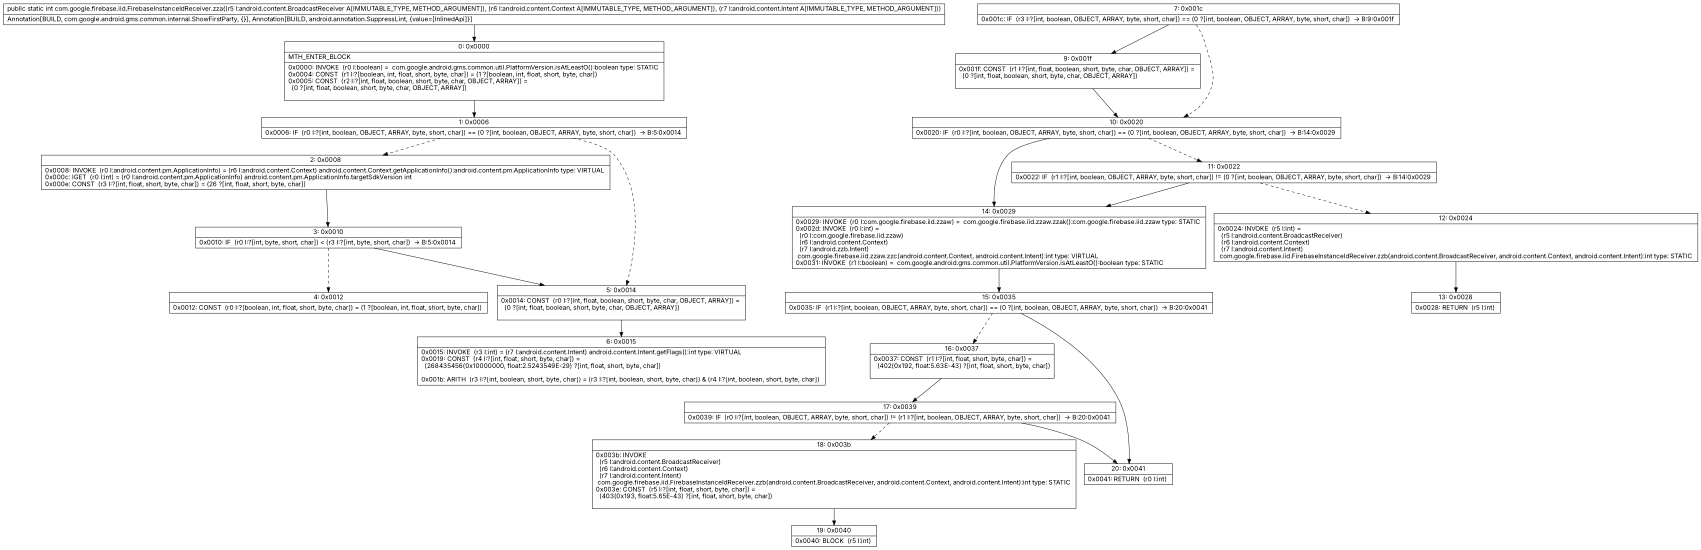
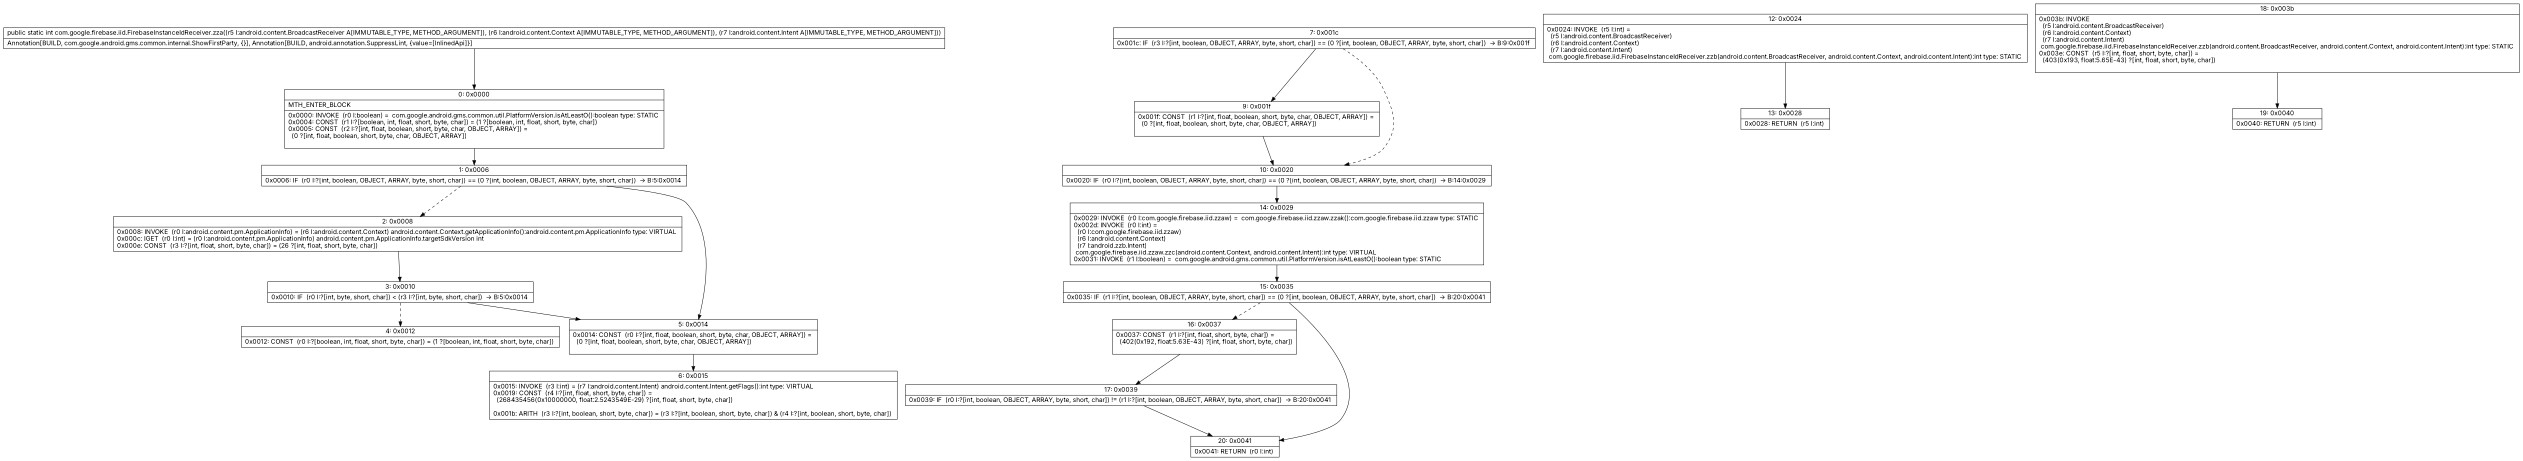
node "11: 0x0022": removed
edge "1: 0x0006" -> "5: 0x0014": style dashed -> solid
edge "17: 0x0039" -> "18: 0x003b": removed
node "19: 0x0040": text "0x0040: BLOCK  (r5 I:int)" -> "0x0040: RETURN  (r5 I:int)"
